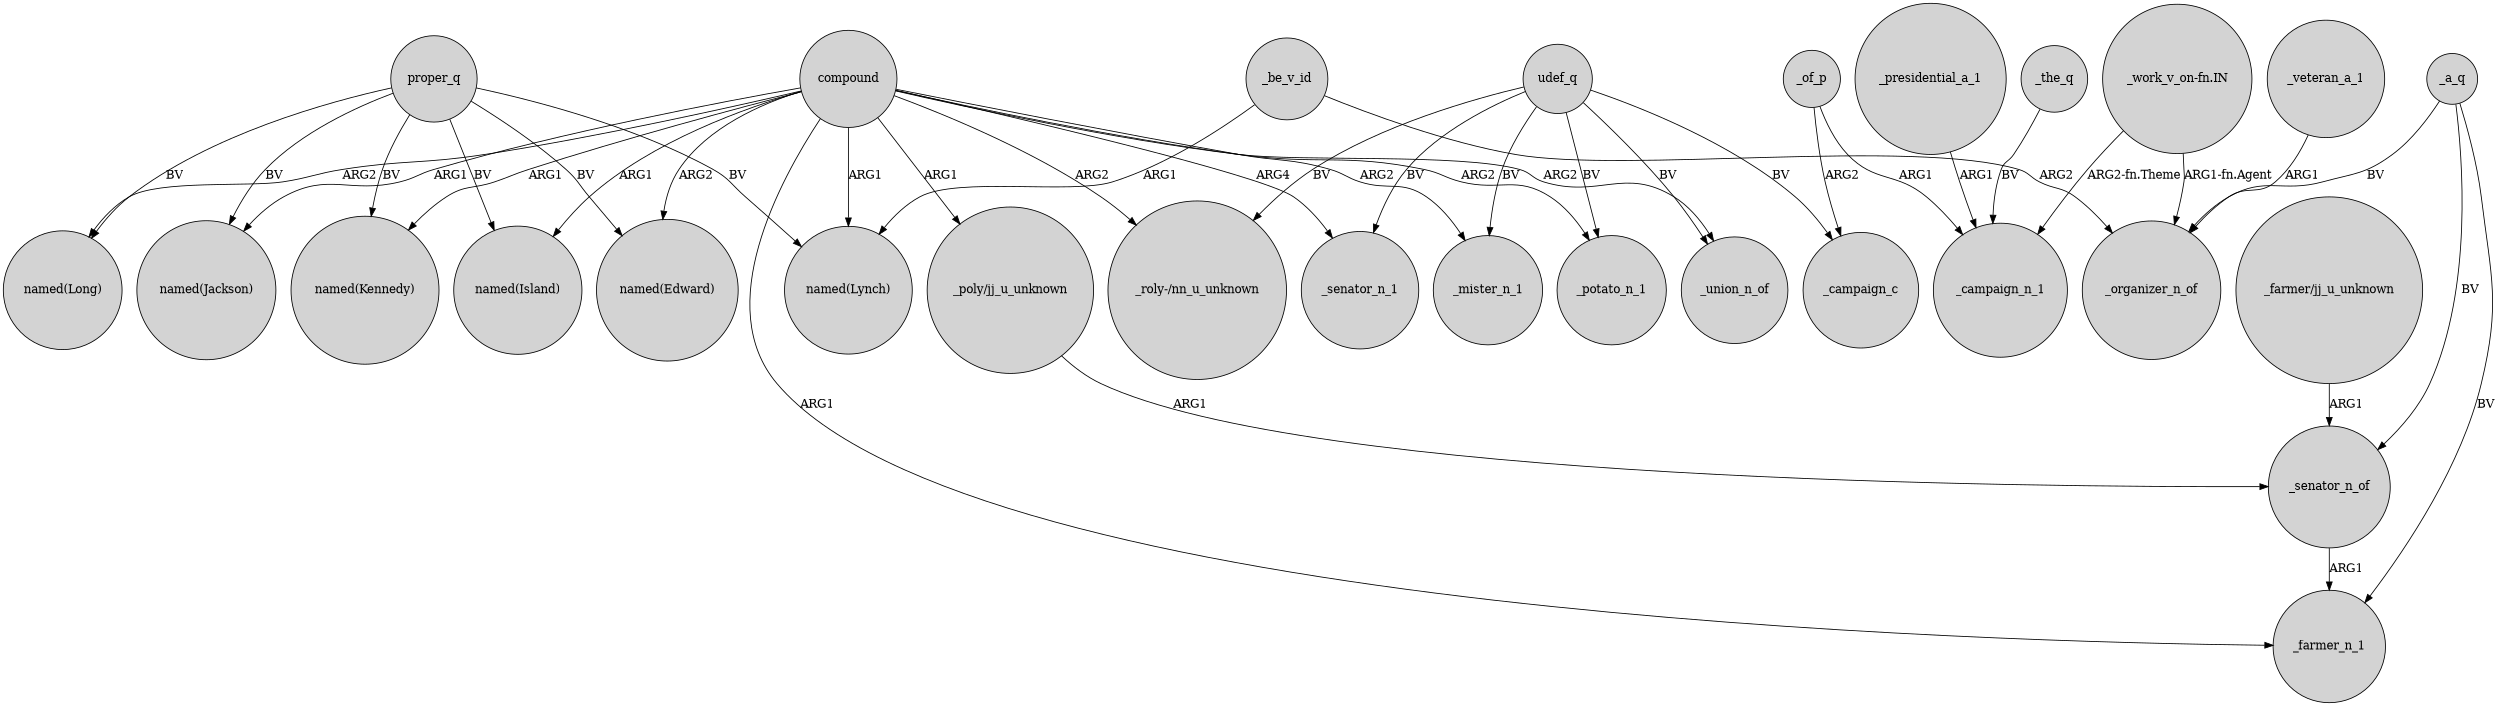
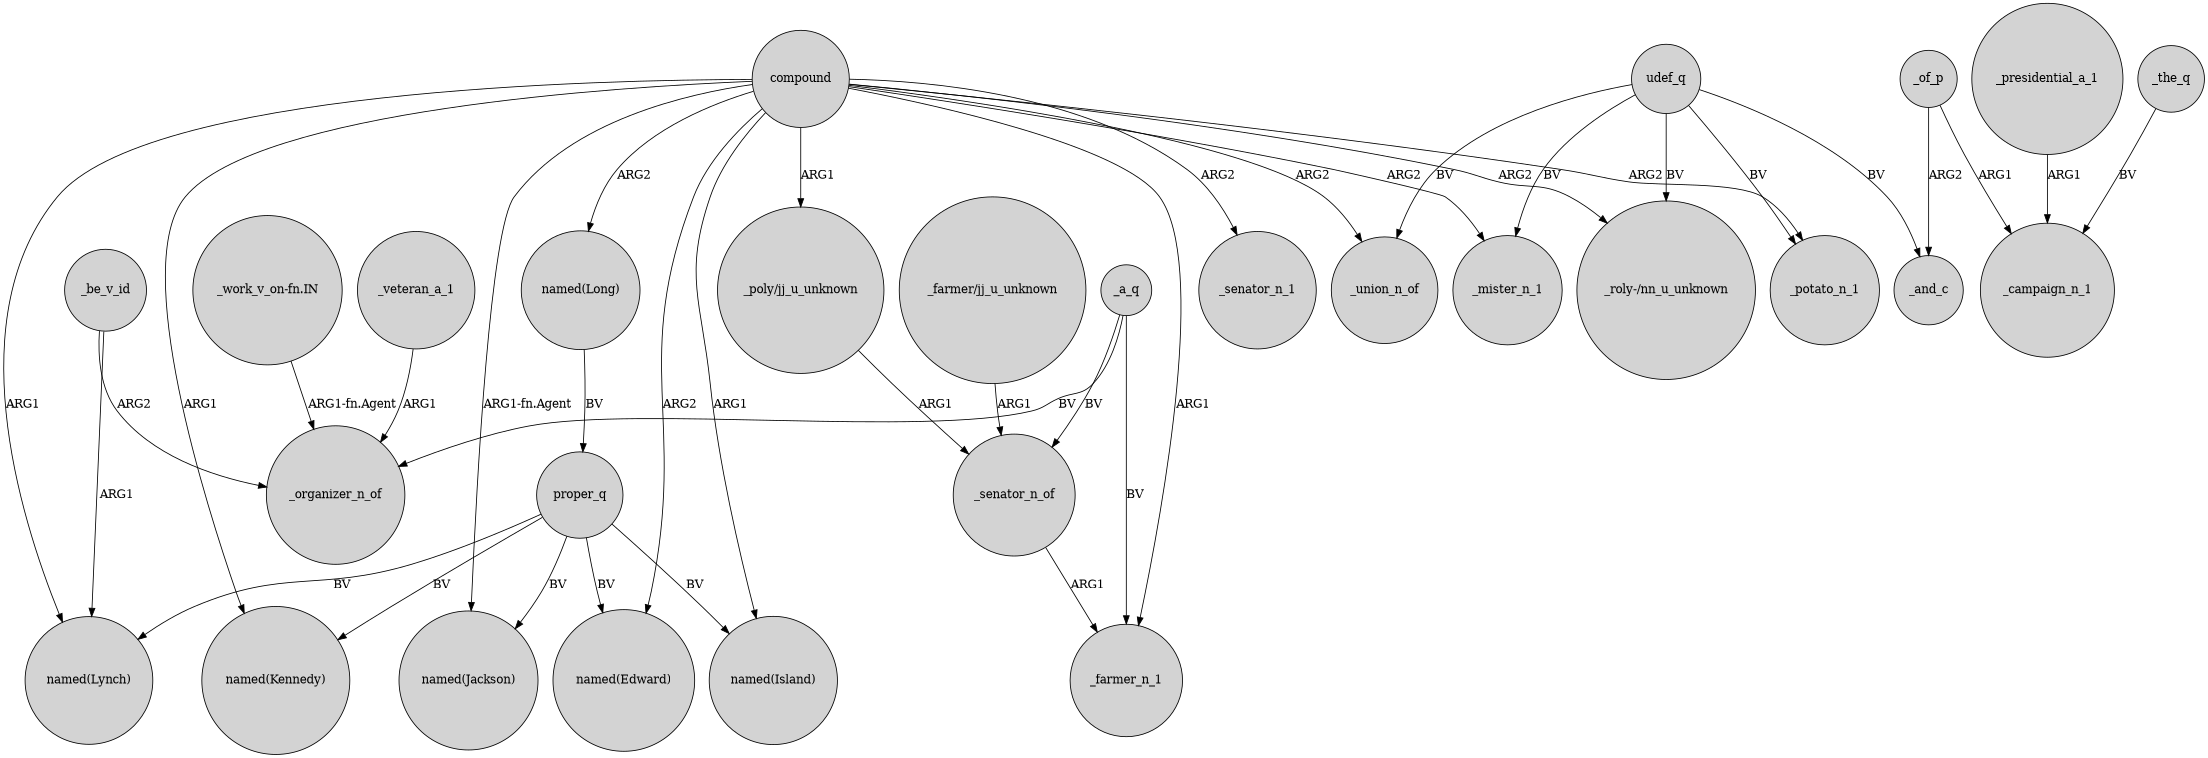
edge "proper_q" -> "named(Long)": reversed
edge "udef_q" -> "_senator_n_1": removed, label "BV"
edge "compound" -> "named(Jackson)": label "ARG1" -> "ARG1-fn.Agent"
edge "compound" -> "_senator_n_1": label "ARG4" -> "ARG2"
edge "_work_v_on-fn.IN" -> "_campaign_n_1": removed, label "ARG2-fn.Theme"
node "_campaign_c": label "_campaign_c" -> "_and_c"
